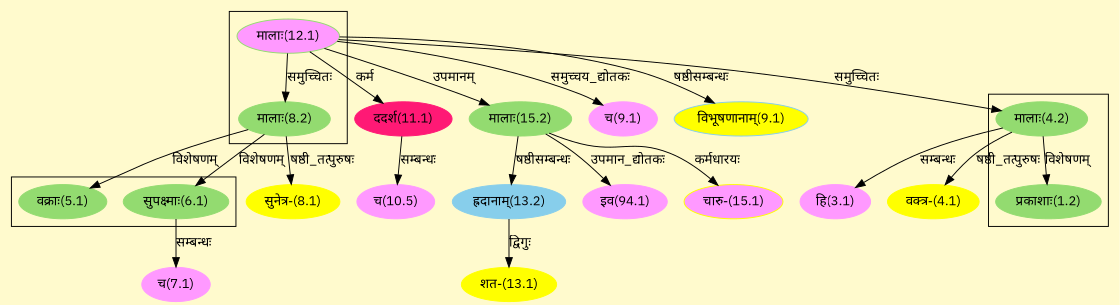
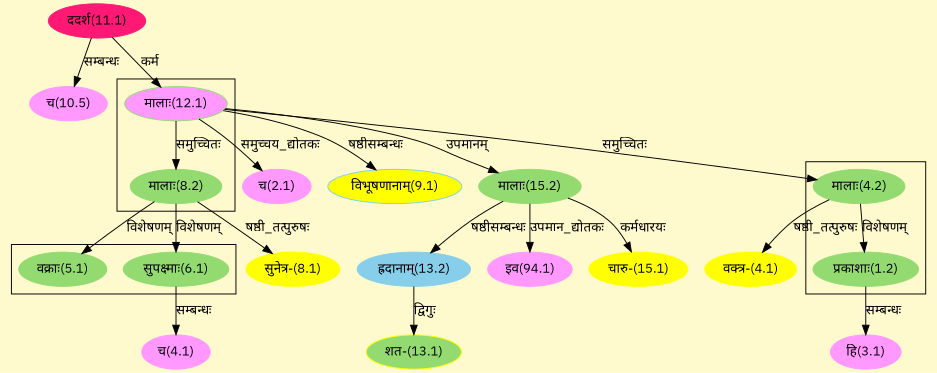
edge "मालाः(12.1)" -> "ददर्श(11.1)": reversed
node "च(9.1)": label "च(9.1)" -> "च(2.1)"
edge "मालाः(4.2)" -> "हि(3.1)": now "प्रकाशाः(1.2)" -> "हि(3.1)"
node "चारु-(15.1)": fillcolor #ff99ff -> #ffff00
node "च(7.1)": label "च(7.1)" -> "च(4.1)"
node "शत-(13.1)": fillcolor #ffff00 -> #93db70
